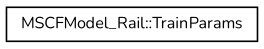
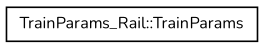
node "MSCFModel_Rail::TrainParams": label "MSCFModel_Rail::TrainParams" -> "TrainParams_Rail::TrainParams"
